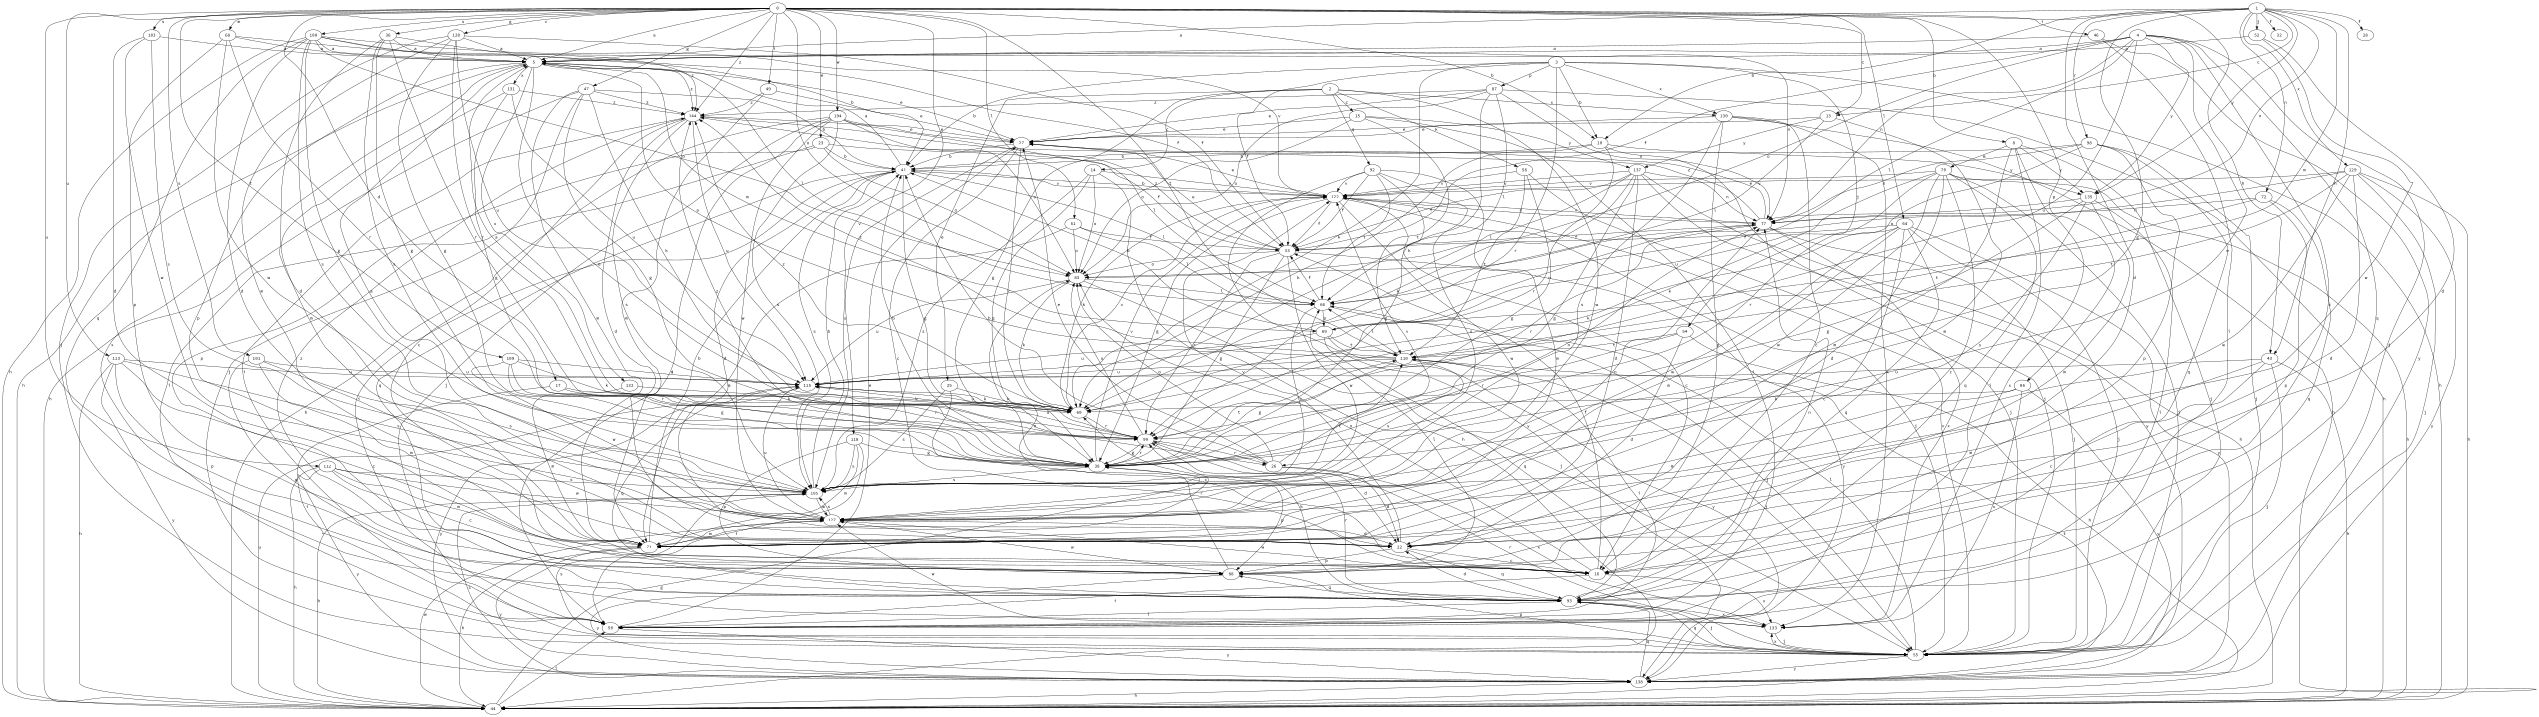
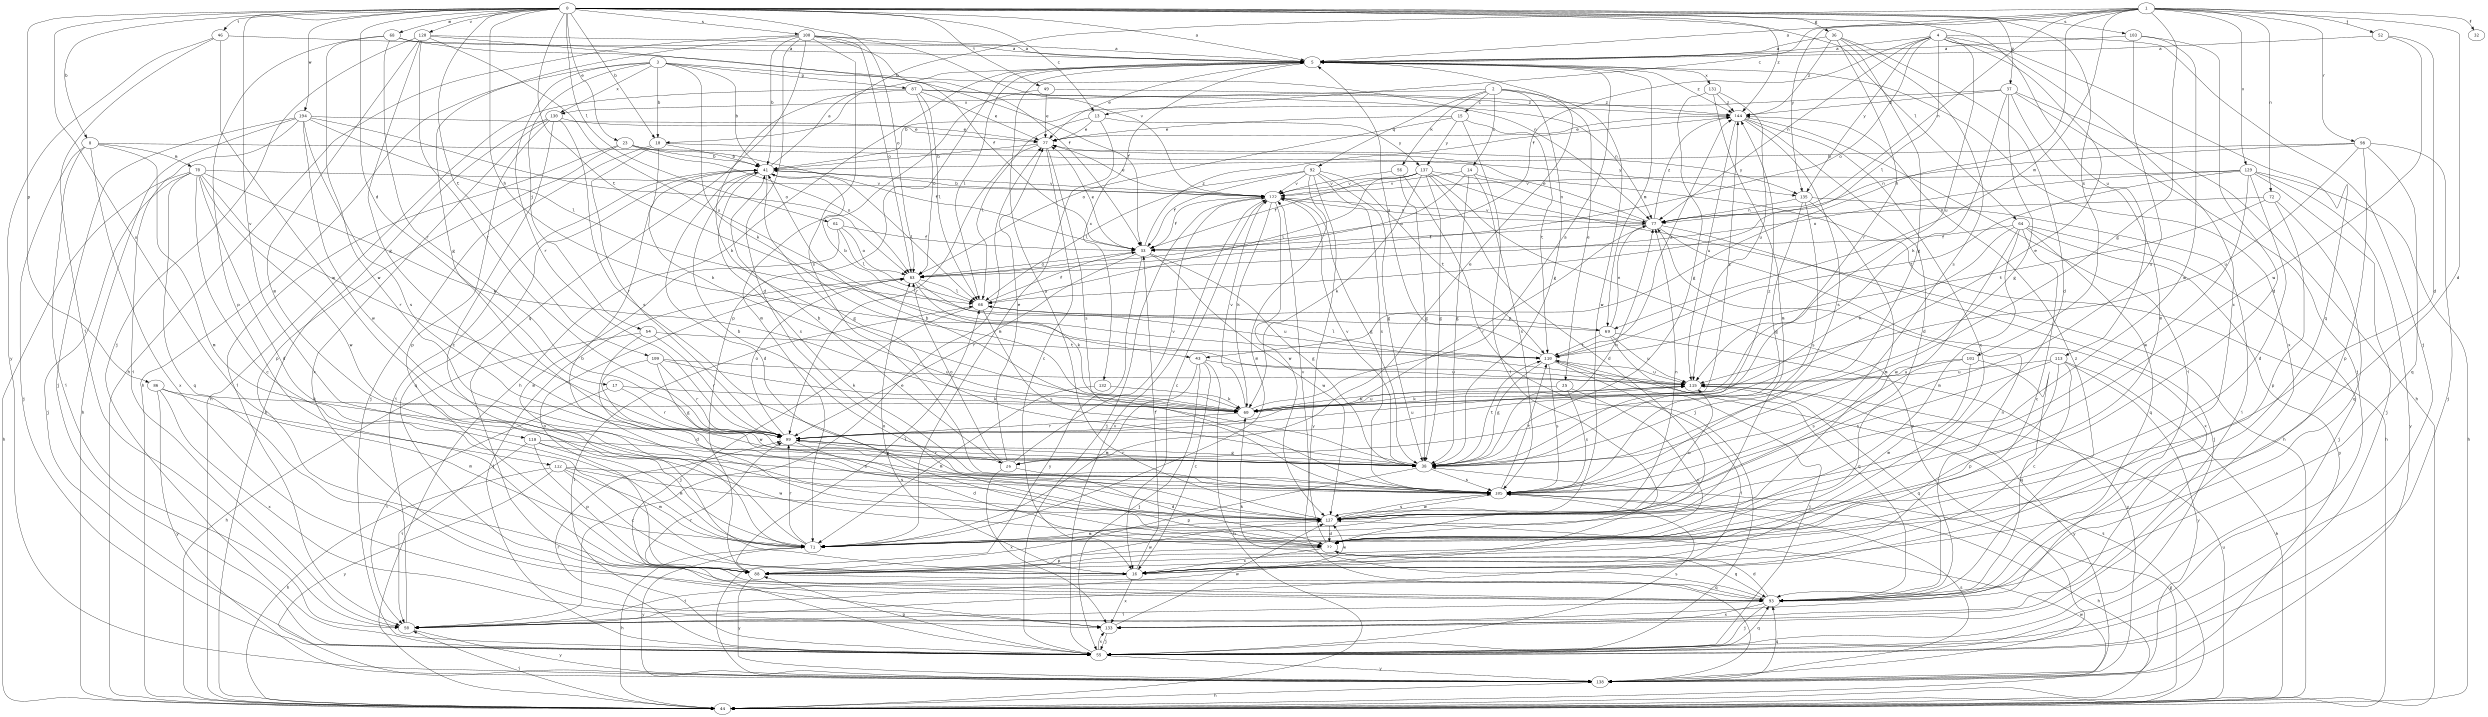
node "28": removed
node "47": label "47" -> "37"
edge "56" -> "110": now "92" -> "110"
edge "41" -> "50": reversed
edge "46" -> "127": added, label "w"
